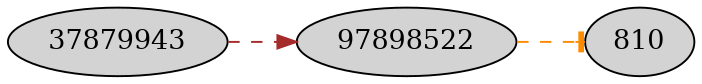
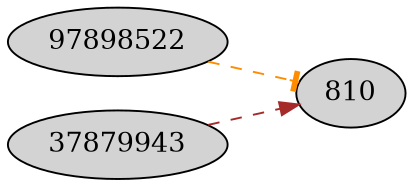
edge "37879943" -> "97898522": now "37879943" -> "810"
